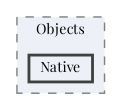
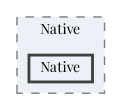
cluster "Objects": label "Objects" -> "Native"
